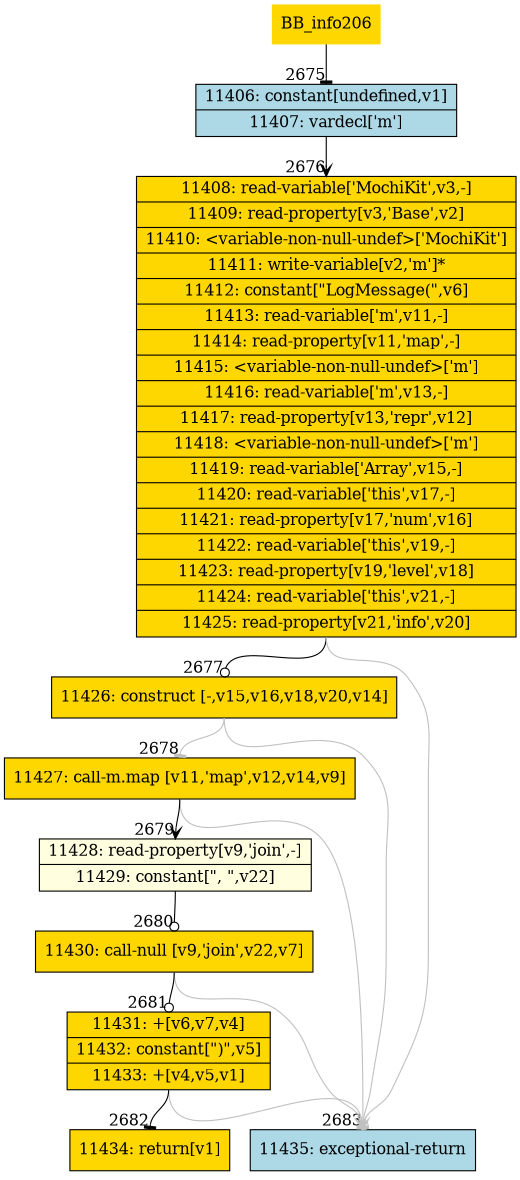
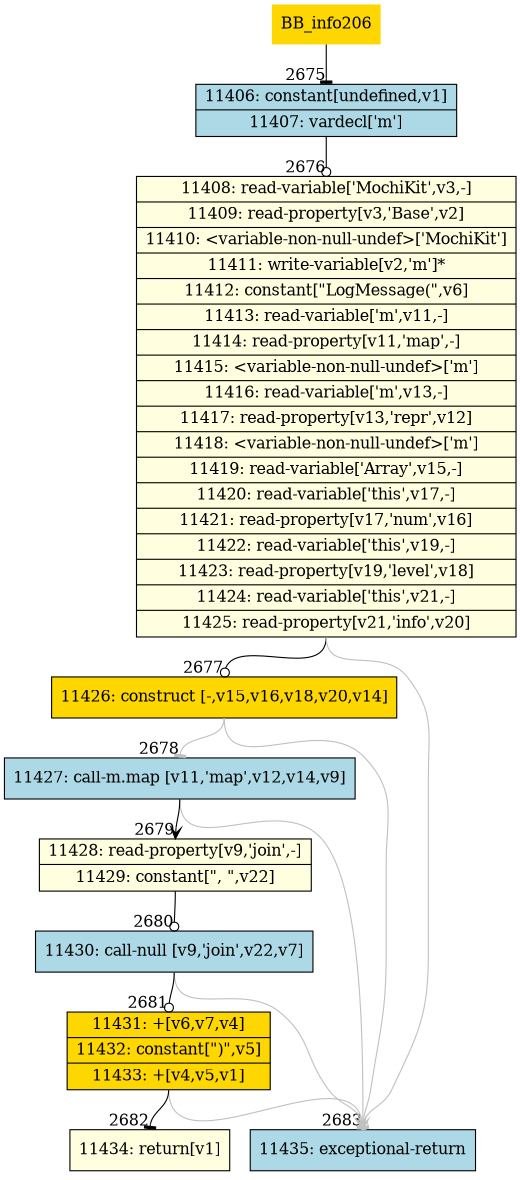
edge "11406: constant[undefined,v1]" -> "11408: read-variable['MochiKit',v3,-]": arrowhead vee -> odot
node "11408: read-variable['MochiKit',v3,-]": fillcolor gold -> lightyellow
node "11427: call-m.map [v11,'map',v12,v14,v9]": fillcolor gold -> lightblue
node "11430: call-null [v9,'join',v22,v7]": fillcolor gold -> lightblue
node "11434: return[v1]": fillcolor gold -> lightyellow
